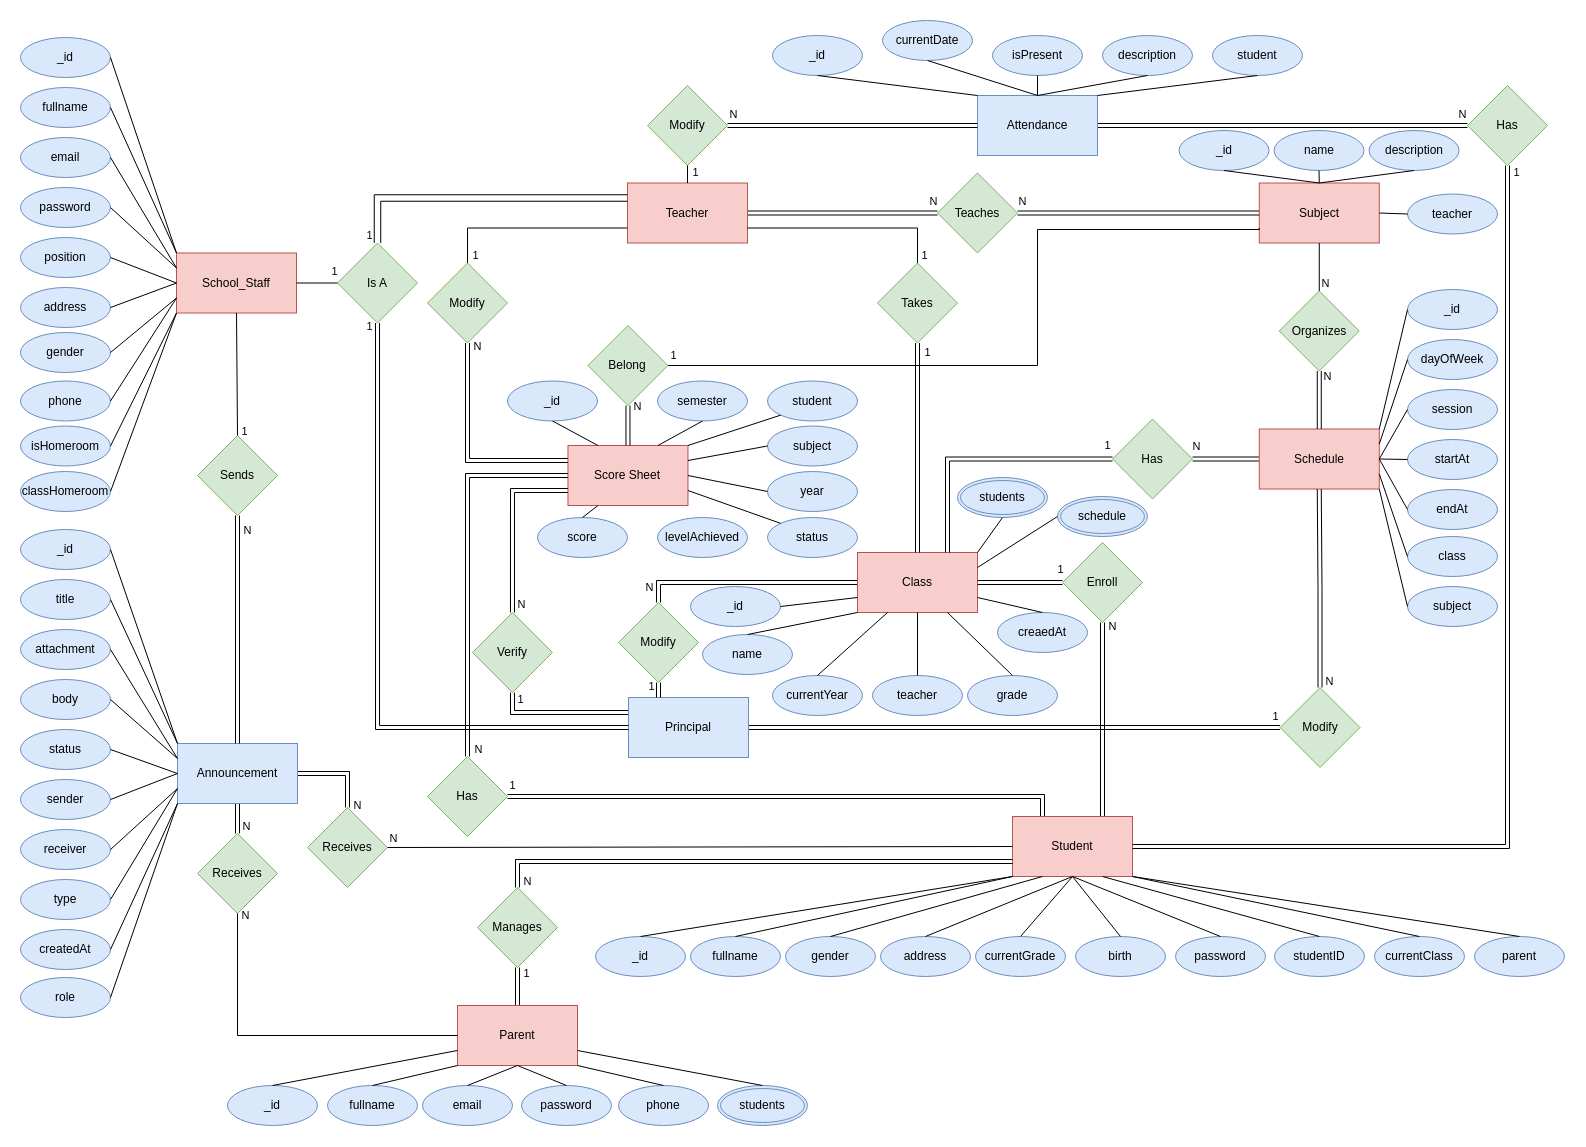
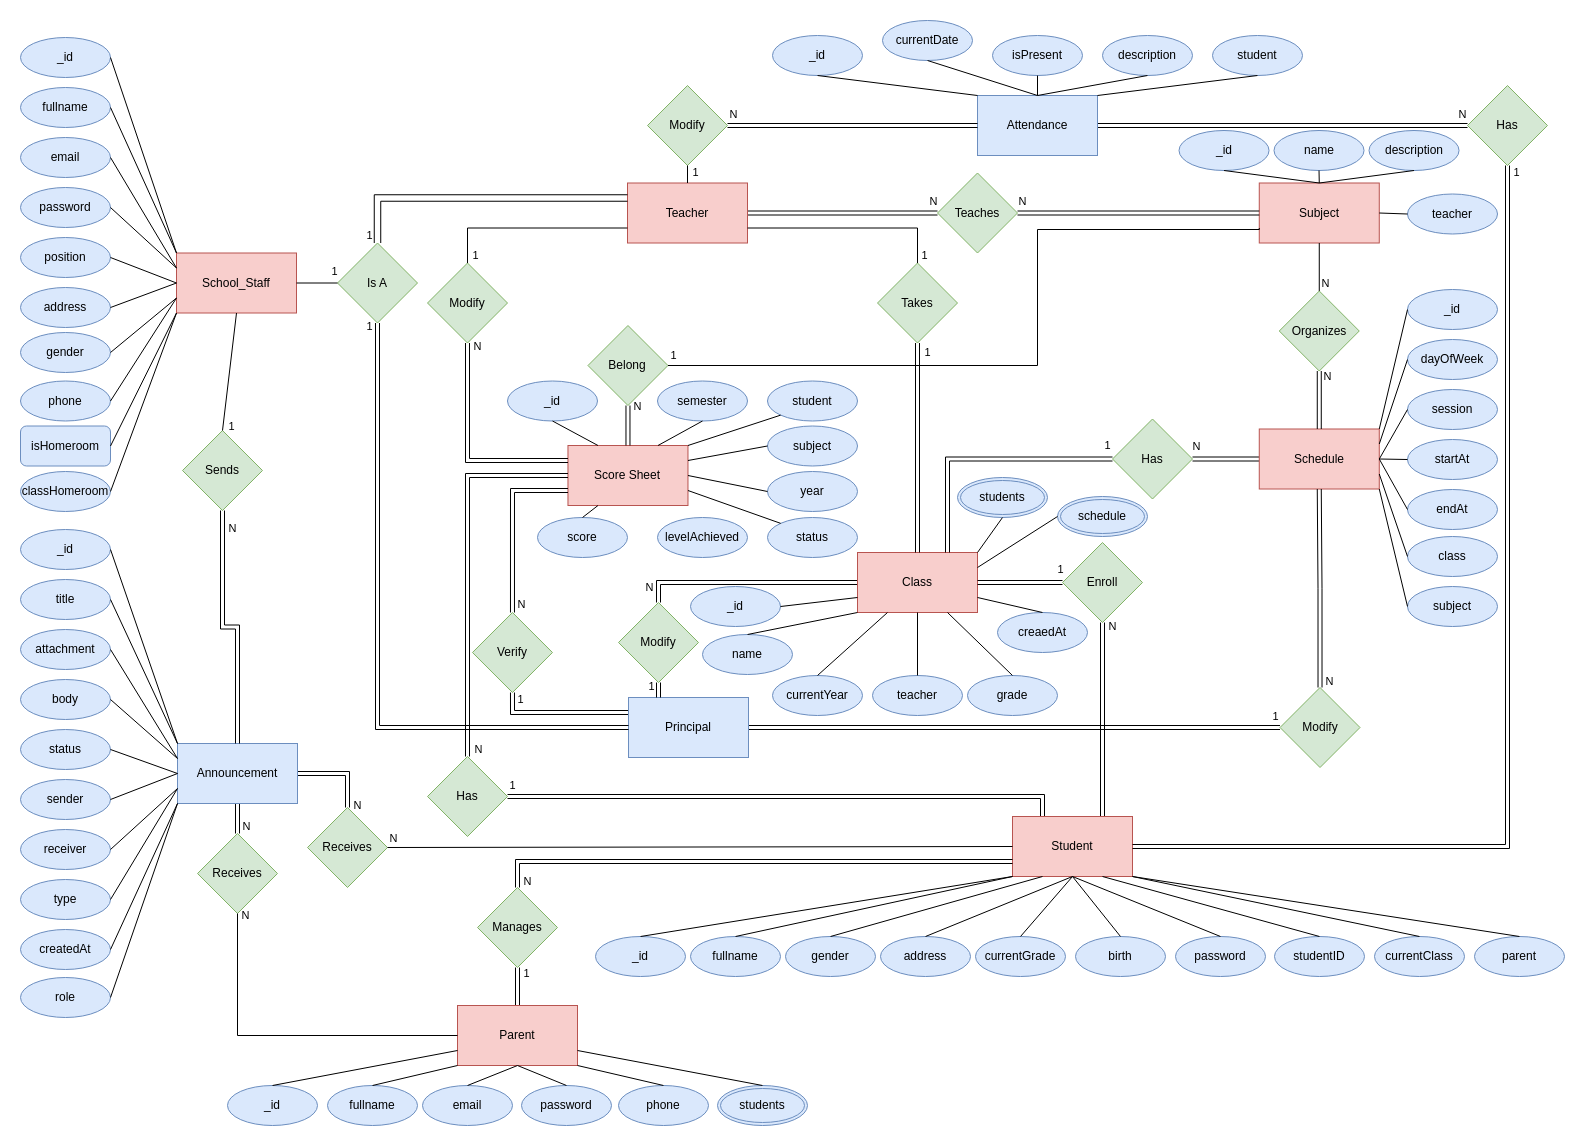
node "isHomeroom": shape ellipse -> rounded rectangle
node "Sends": moved (238, 476) -> (223, 471)
